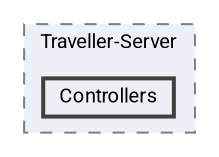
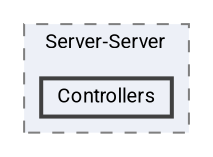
cluster "Traveller-Server": label "Traveller-Server" -> "Server-Server"
